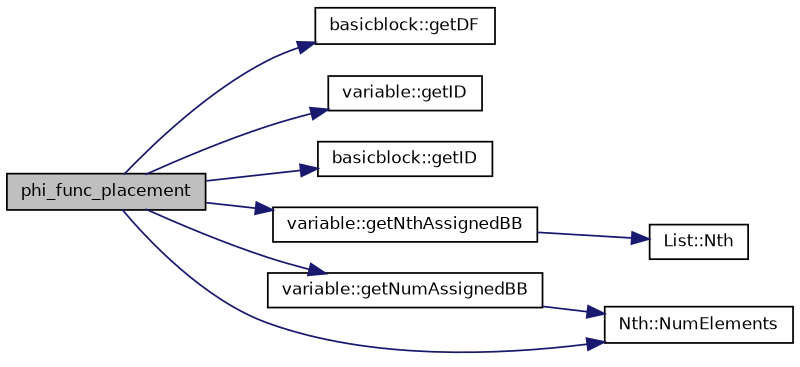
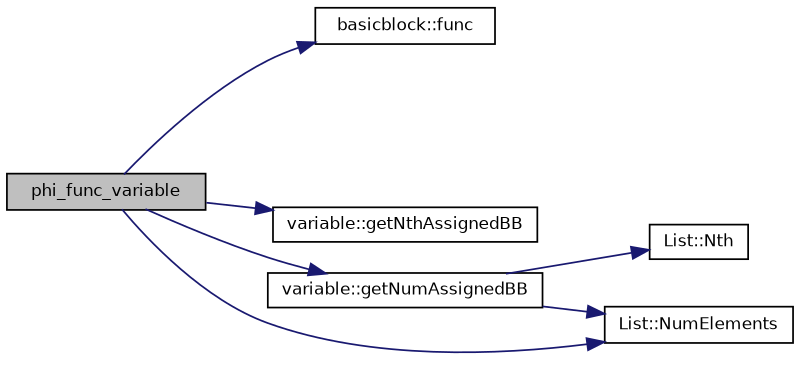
node "basicblock::getDF": label "basicblock::getDF" -> "basicblock::func"
node "variable::getID": removed
node "basicblock::getID": removed
node "phi_func_placement": label "phi_func_placement" -> "phi_func_variable"
edge "variable::getNthAssignedBB" -> "List::Nth": now "variable::getNumAssignedBB" -> "List::Nth"
node "Nth::NumElements": label "Nth::NumElements" -> "List::NumElements"
